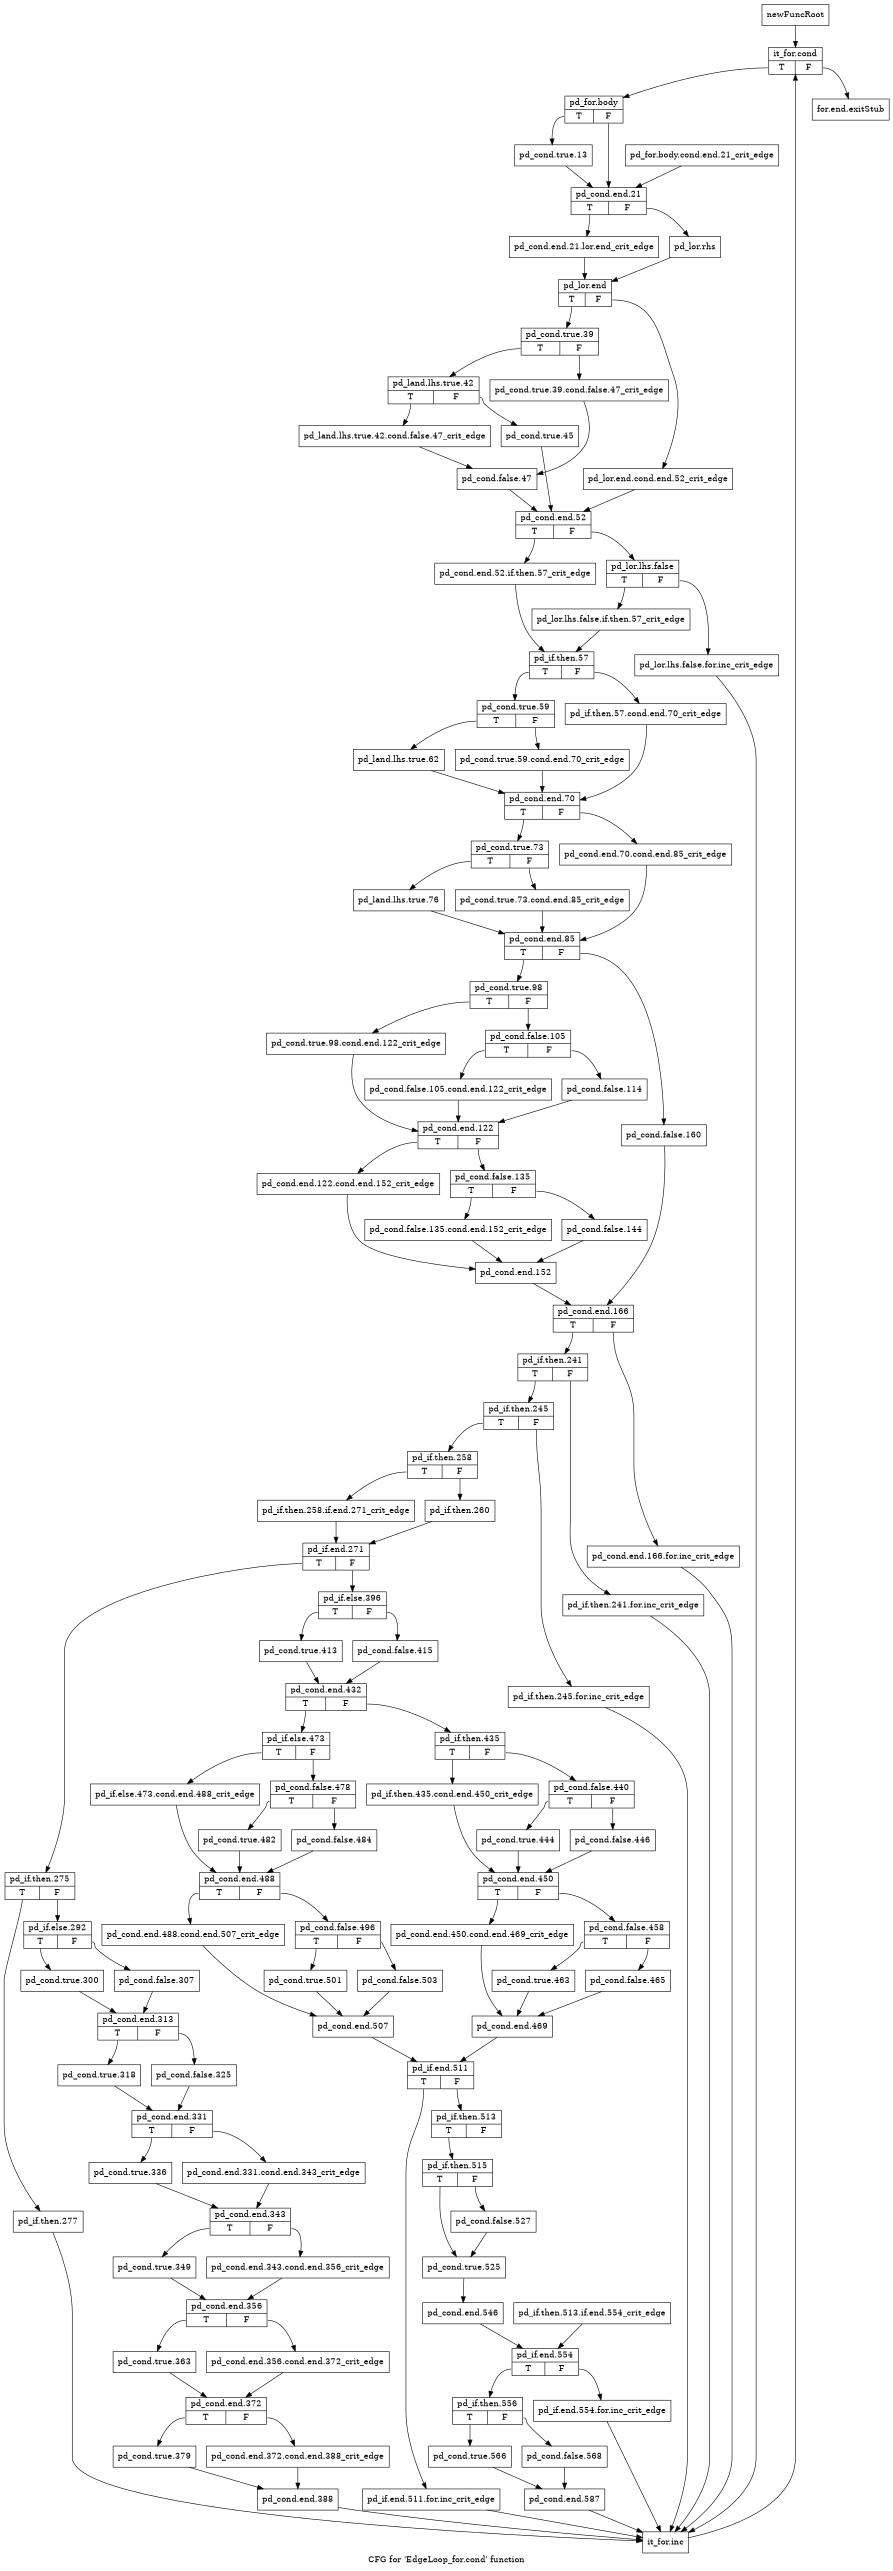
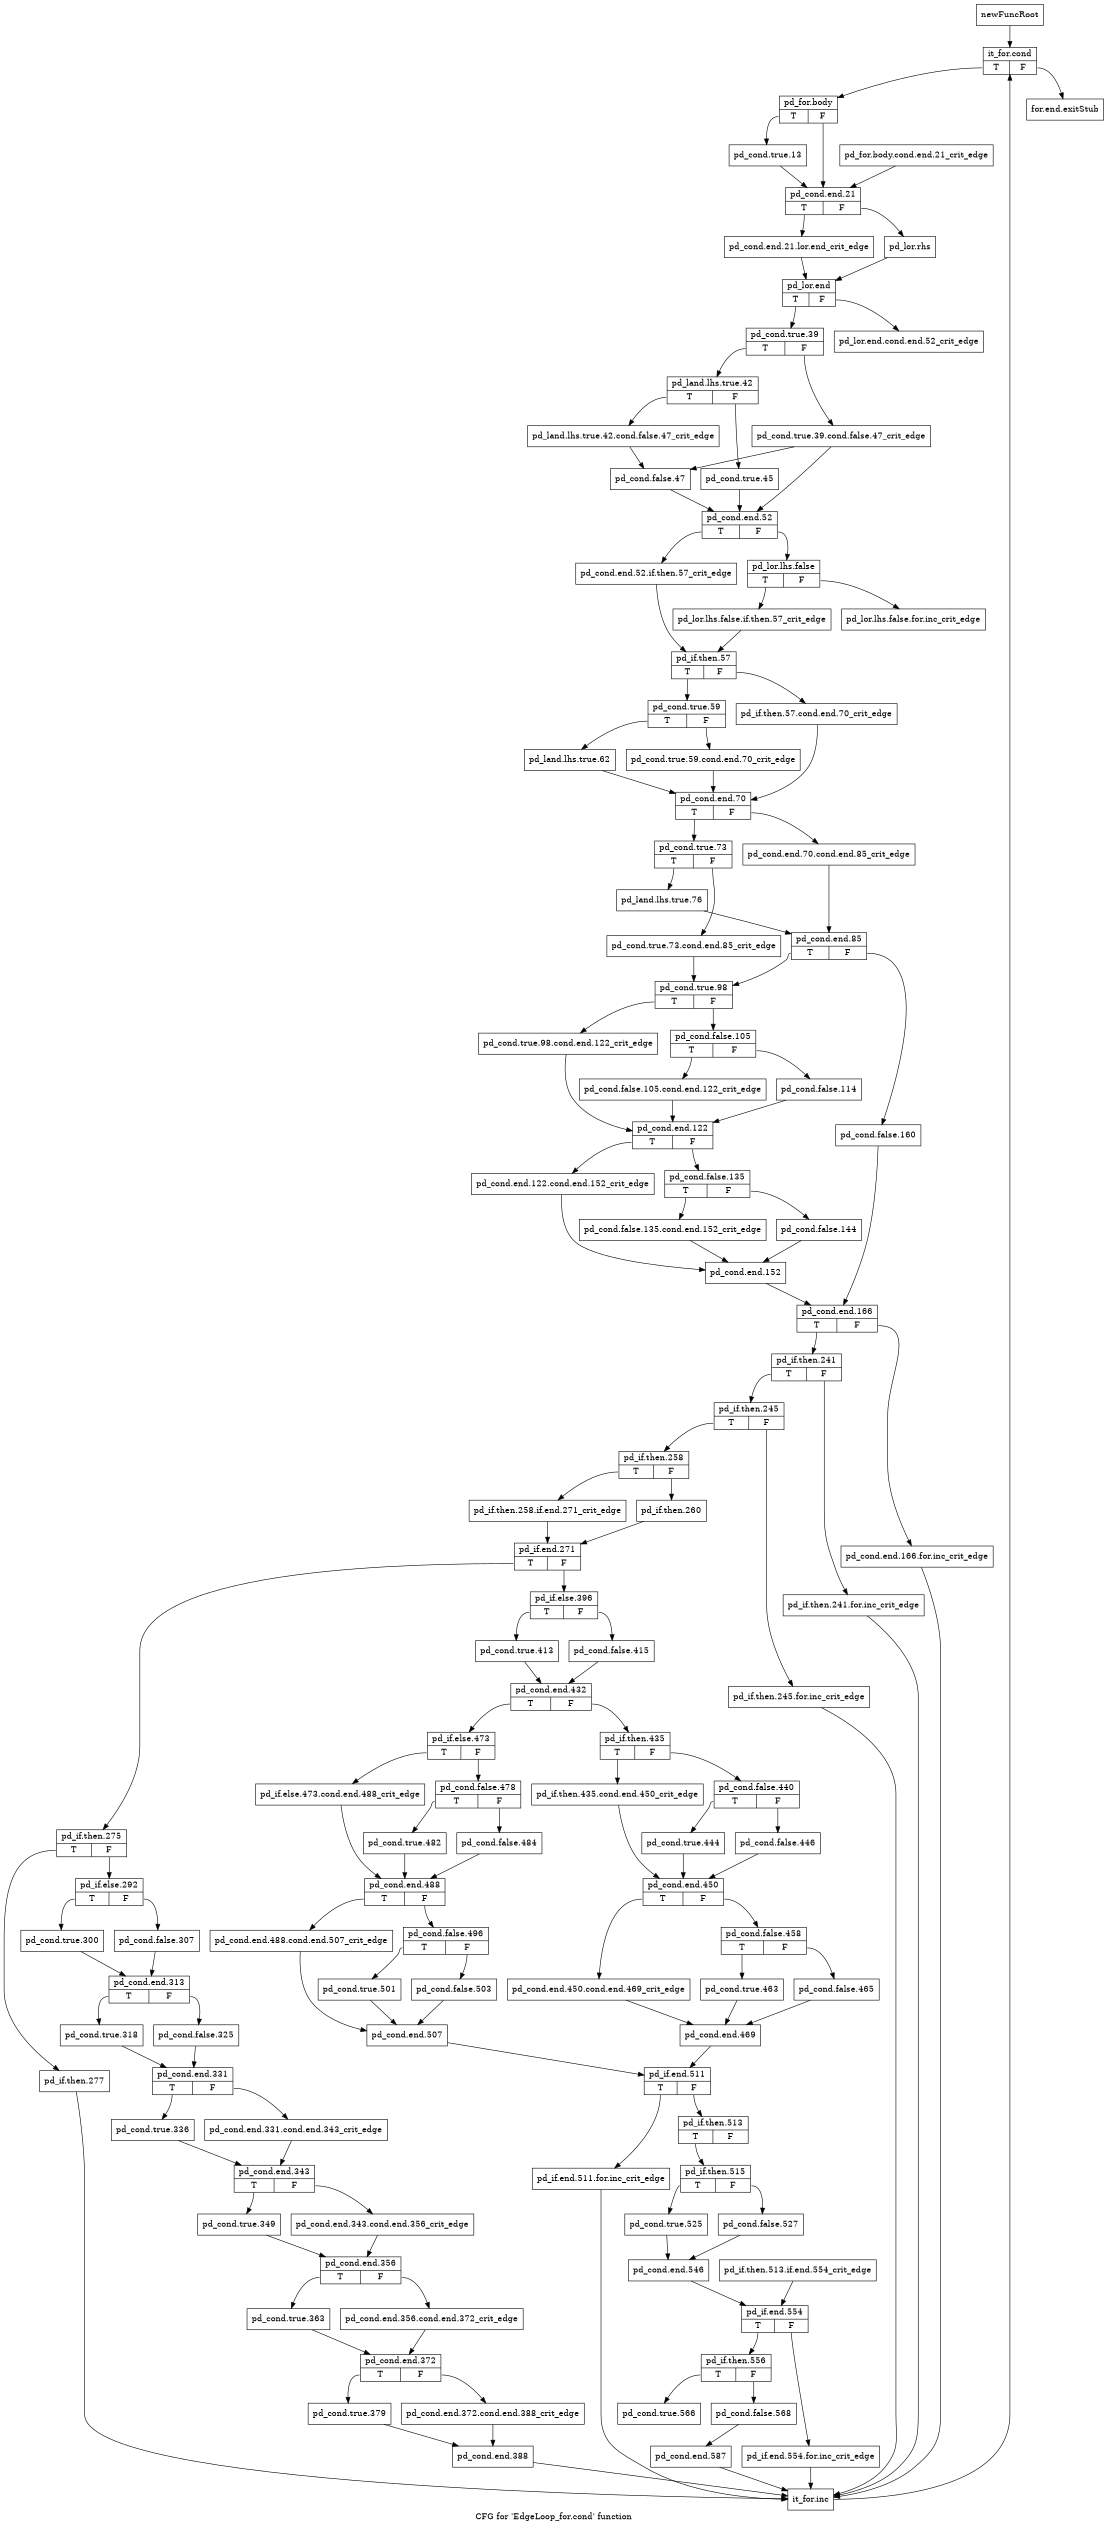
edge "pd_lor.end.cond.end.52_crit_edge" -> "pd_cond.end.52": now "pd_cond.true.39.cond.false.47_crit_edge" -> "pd_cond.end.52"
edge "pd_cond.true.73.cond.end.85_crit_edge" -> "pd_cond.end.85": now "pd_cond.true.73.cond.end.85_crit_edge" -> "pd_cond.true.98"
edge "pd_lor.lhs.false.for.inc_crit_edge" -> "it_for.inc": removed
edge "pd_cond.false.527" -> "pd_cond.true.525": now "pd_cond.false.527" -> "pd_cond.end.546"
edge "pd_cond.true.566" -> "pd_cond.end.587": removed
